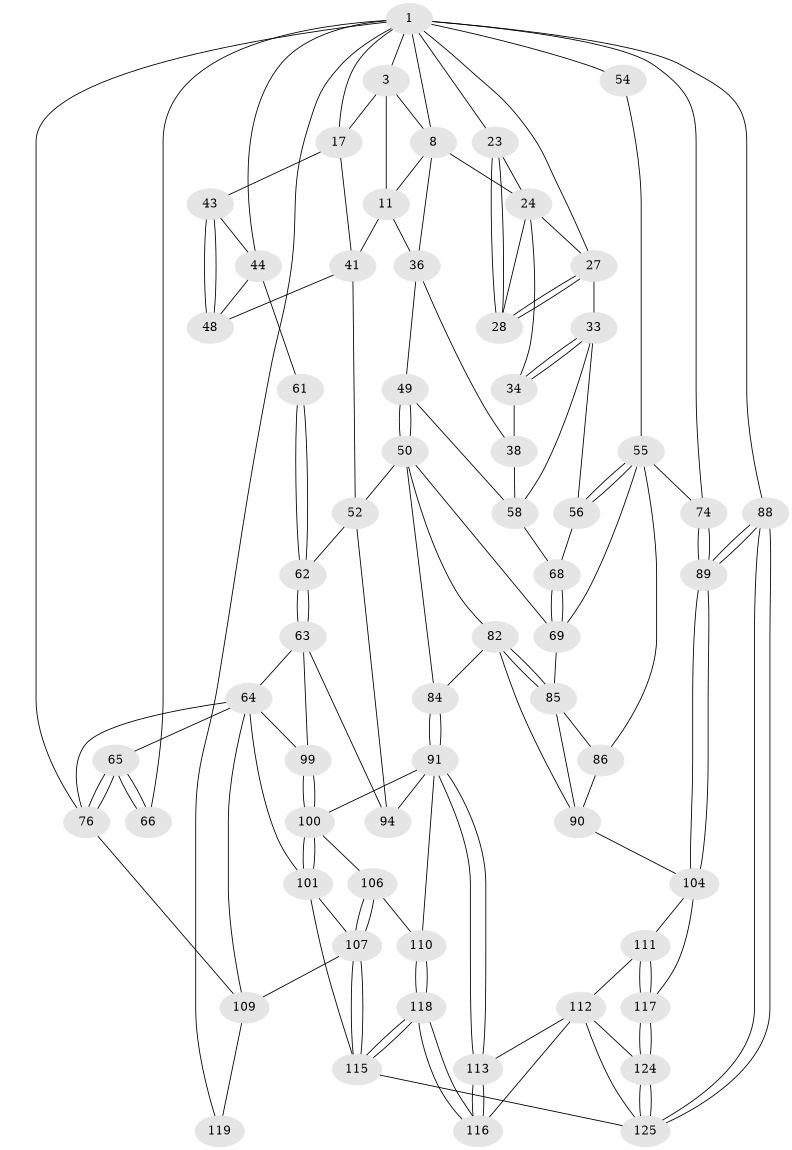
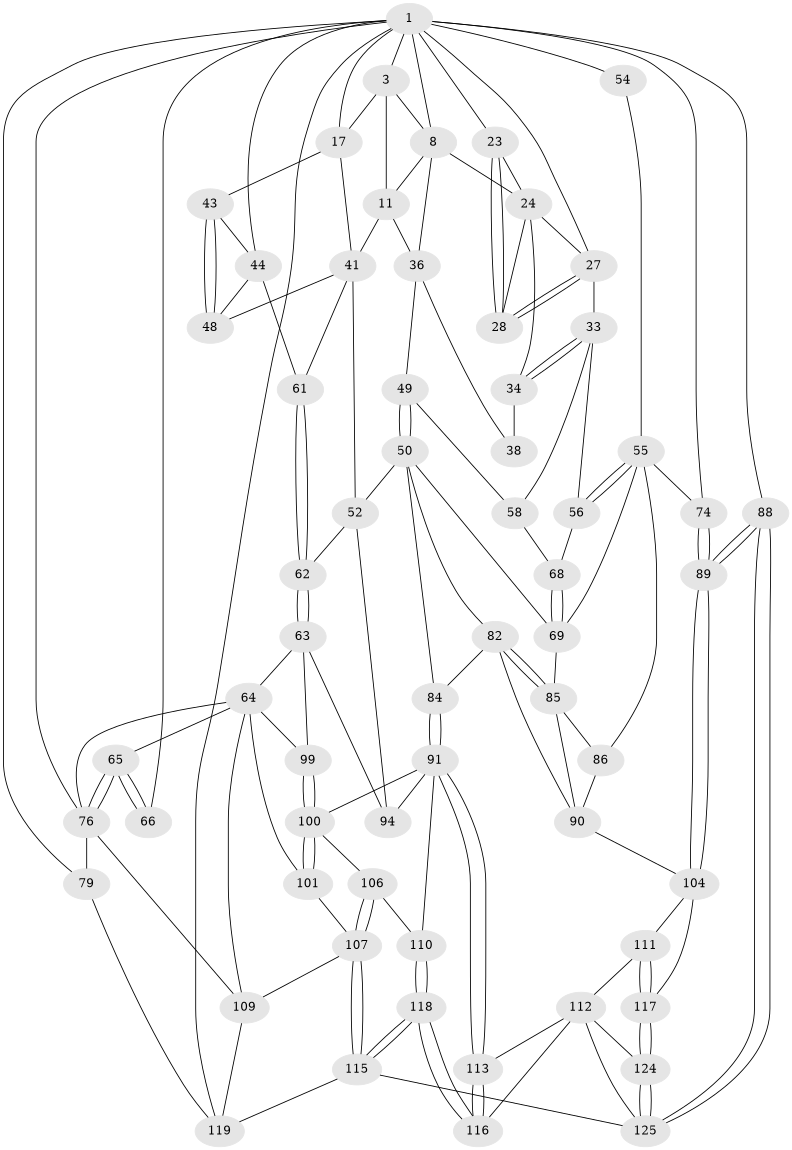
edge "41" -- "61": added
edge "38" -- "58": removed
node "79": added
edge "101" -- "115": now "119" -- "115"
